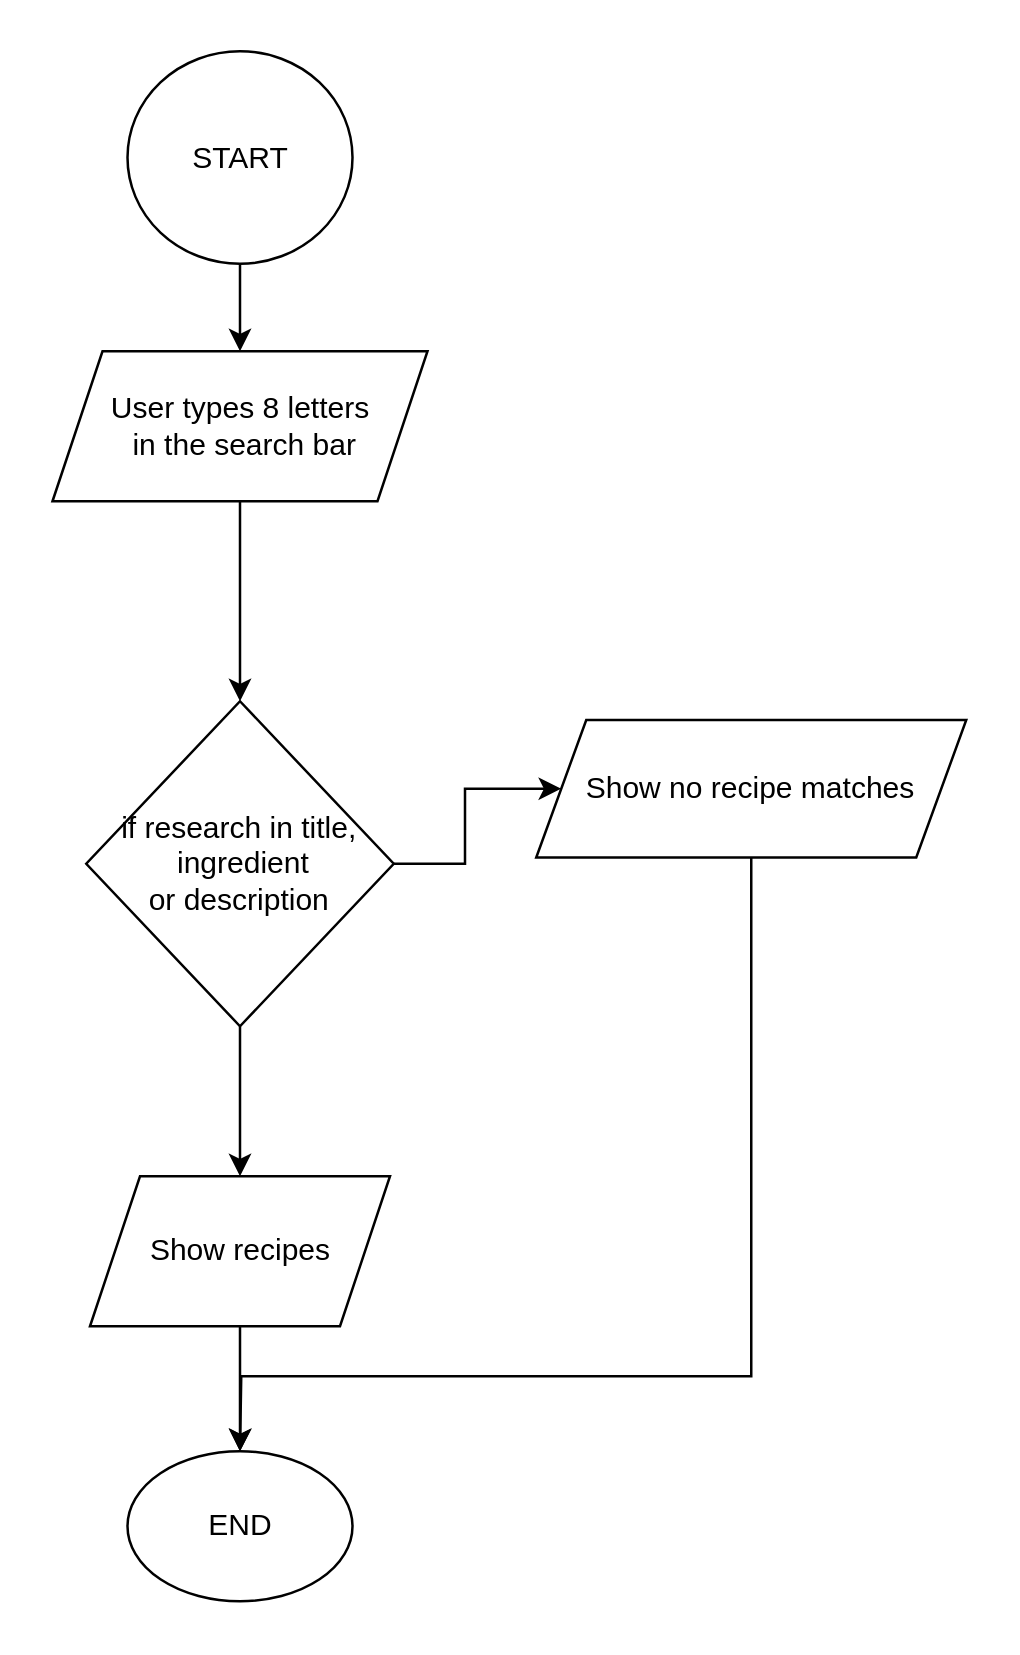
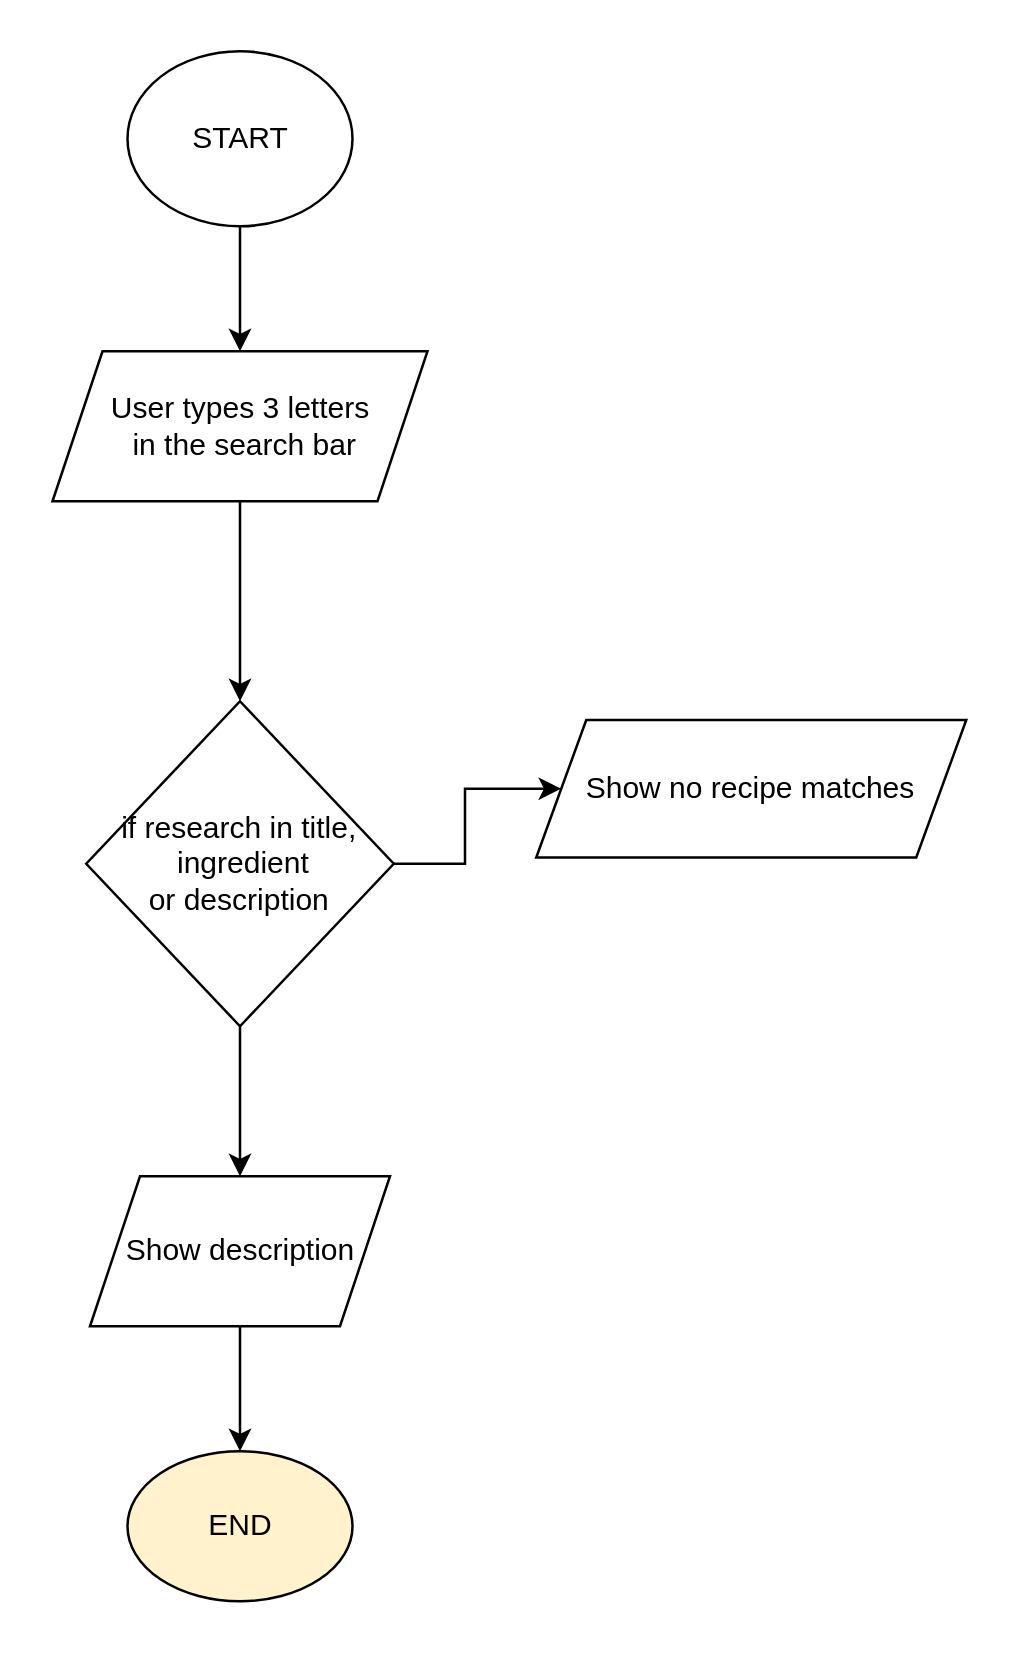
node "START": size 225x213 -> 225x175
node "User types 8 letters in the search bar": label "User types 8 letters in the search bar" -> "User types 3 letters in the search bar"
node "Show recipes": label "Show recipes" -> "Show description"
edge "Show no recipe matches" -> "END": removed
node "END": fillcolor #ffffff -> #fff2cc
